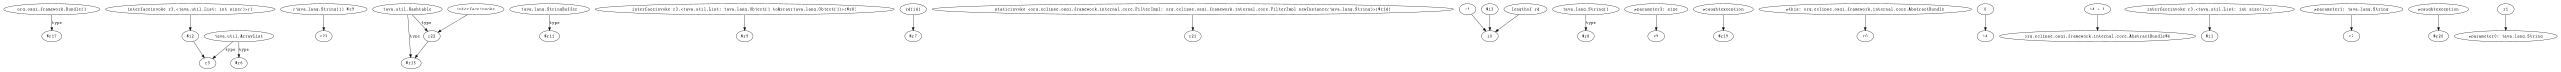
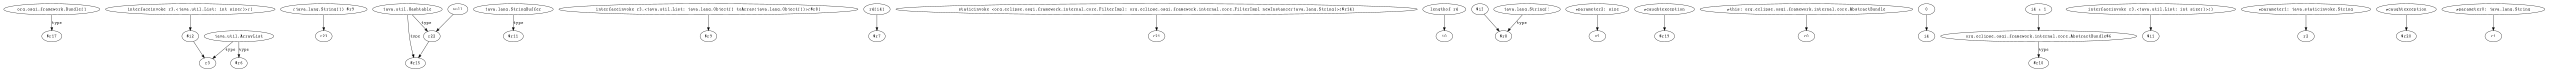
node "interfaceinvoke": label "interfaceinvoke" -> "null"
node "-1": removed
node "@parameter1: java.lang.String": label "@parameter1: java.lang.String" -> "@parameter1: java.staticinvoke.String"
edge "$i3" -> "i0": now "$i3" -> "$r8"
edge "r1" -> "@parameter0: java.lang.String": reversed
node "$r10": added
